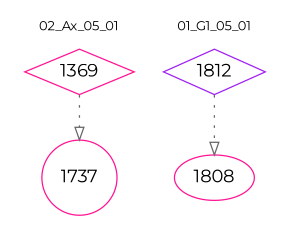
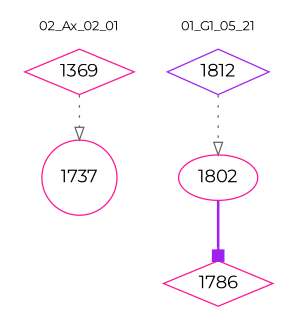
cluster "02_Ax_05_01": label "02_Ax_05_01" -> "02_Ax_02_01"
cluster "01_G1_05_01": label "01_G1_05_01" -> "01_G1_05_21"
node "1808": label "1808" -> "1802"
node "1786": added
